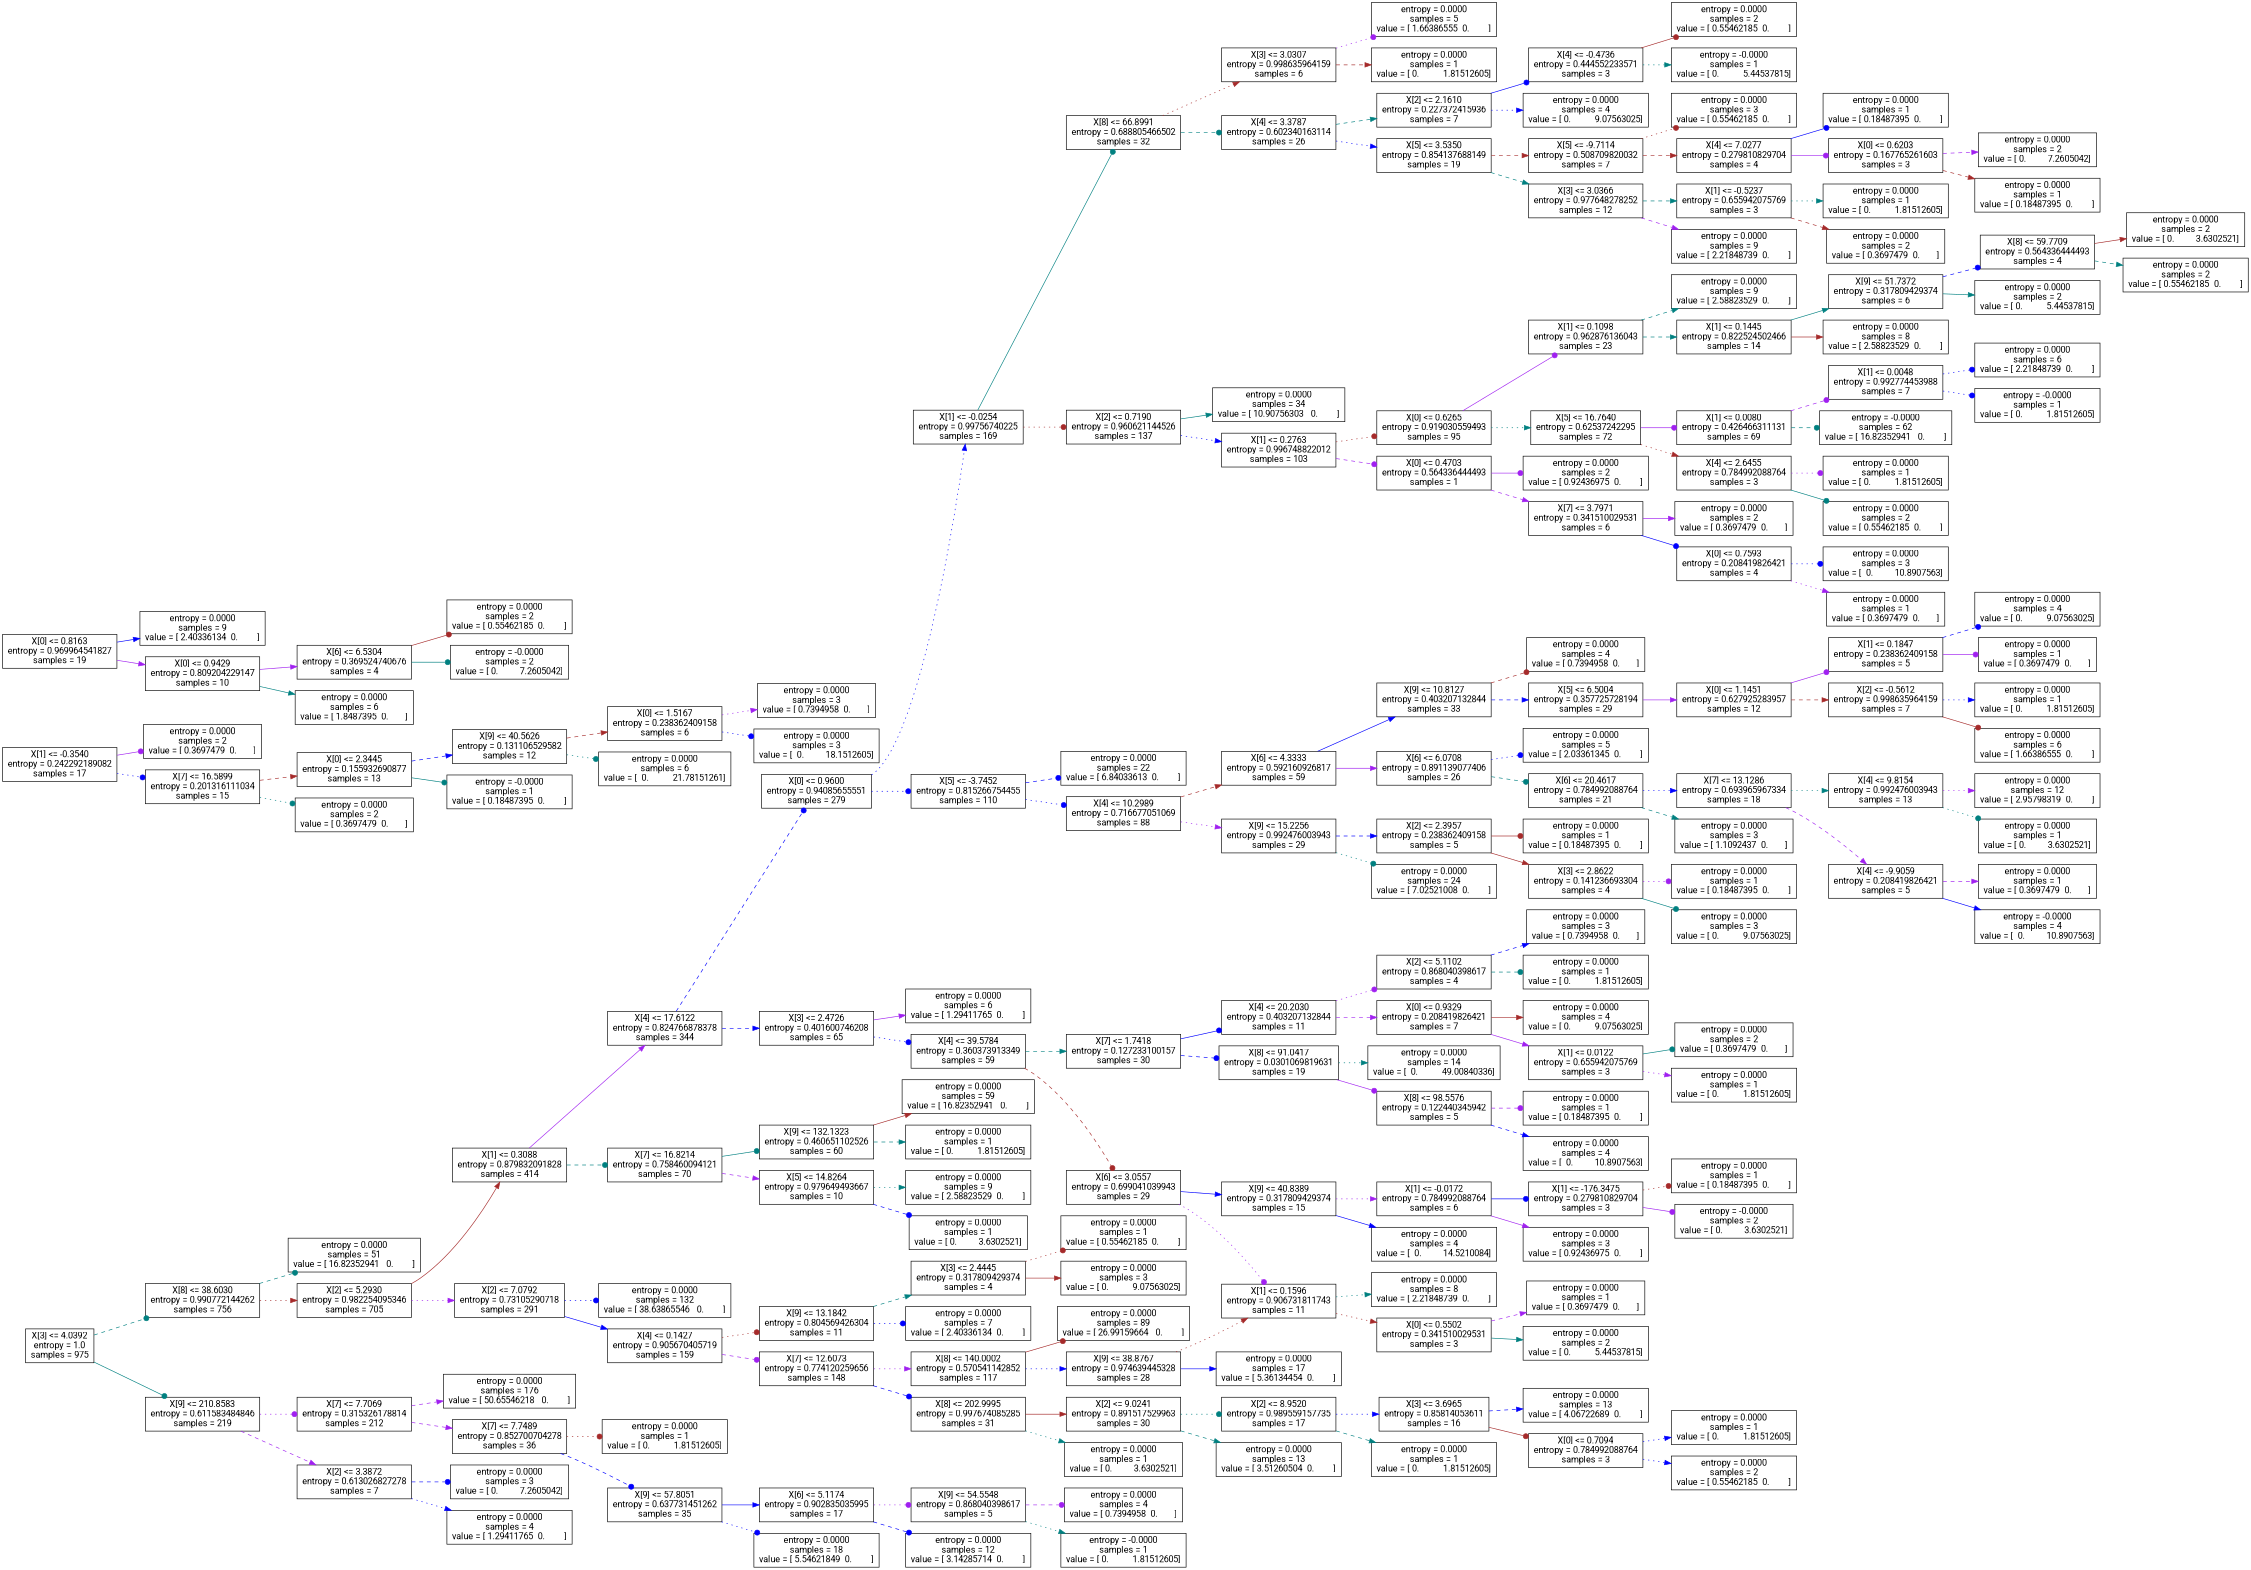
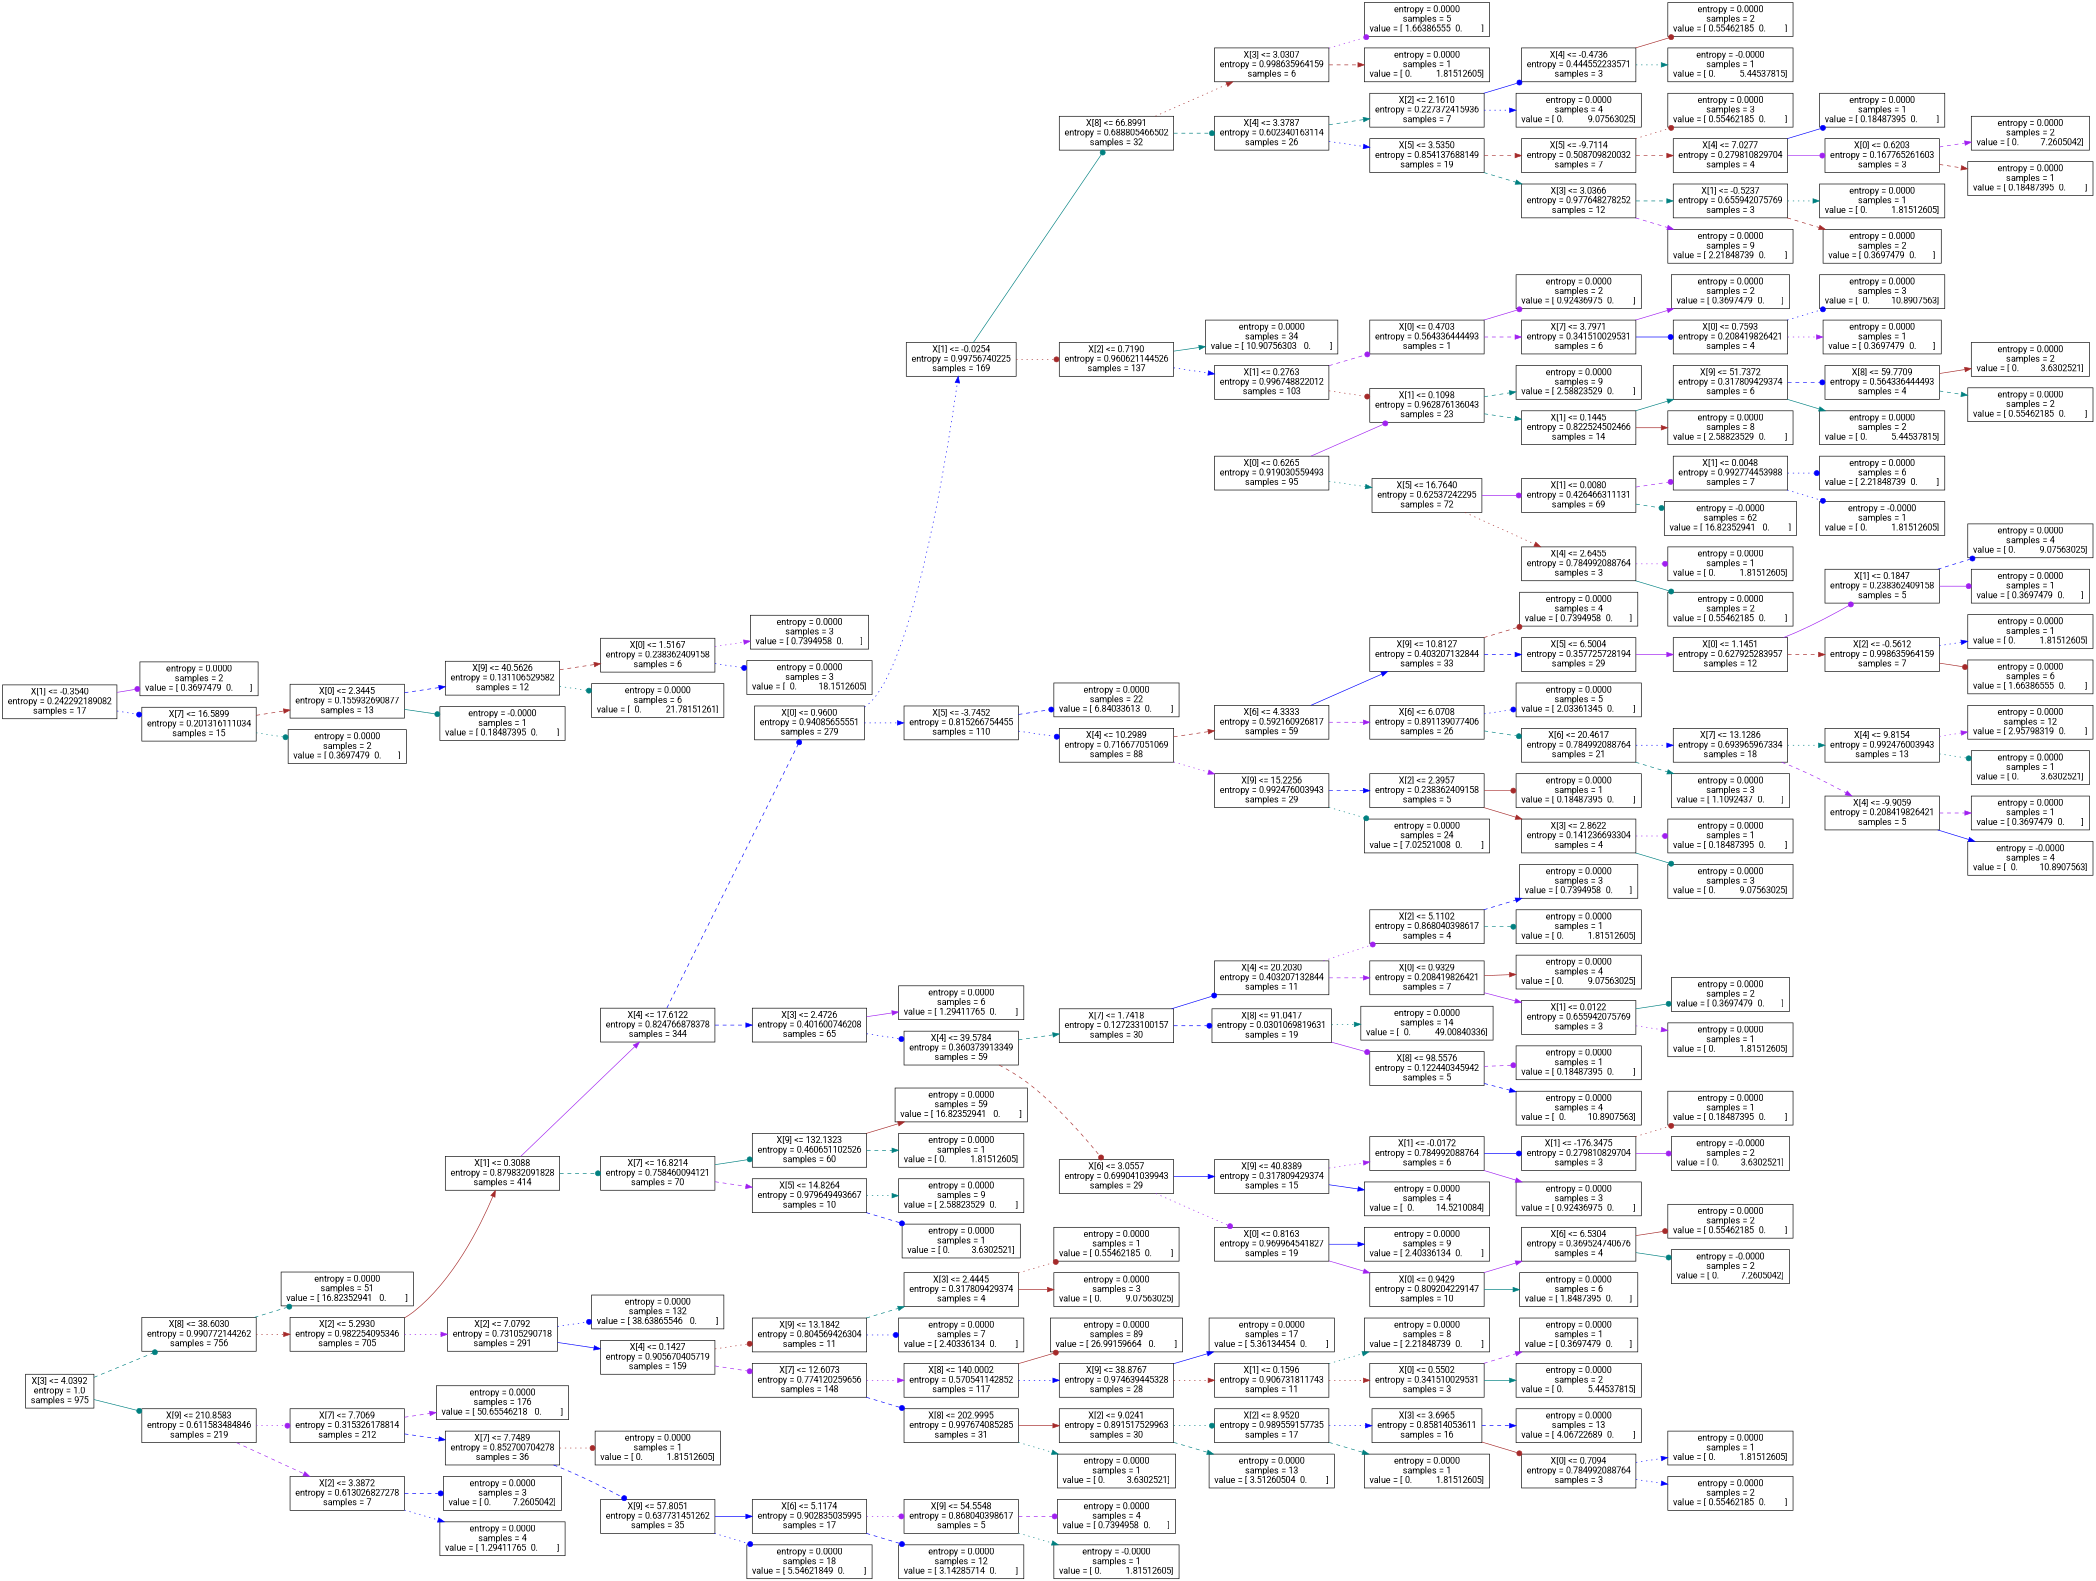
edge "X[1] <= 0.2763 entropy = 0.996748822012 samples = 103" -> "X[0] <= 0.6265 entropy = 0.919030559493 samples = 95": now "X[1] <= 0.2763 entropy = 0.996748822012 samples = 103" -> "X[1] <= 0.1098 entropy = 0.962876136043 samples = 23"
edge "X[6] <= 4.3333 entropy = 0.592160926817 samples = 59" -> "X[6] <= 6.0708 entropy = 0.891139077406 samples = 26": style solid -> dashed
edge "X[0] <= 0.9600 entropy = 0.94085655551 samples = 279" -> "X[5] <= -3.7452 entropy = 0.815266754455 samples = 110": arrowhead dot -> normal
edge "X[6] <= 3.0557 entropy = 0.699041039943 samples = 29" -> "X[1] <= 0.1596 entropy = 0.906731811743 samples = 11": now "X[6] <= 3.0557 entropy = 0.699041039943 samples = 29" -> "X[0] <= 0.8163 entropy = 0.969964541827 samples = 19"
edge "X[7] <= 7.7069 entropy = 0.315326178814 samples = 212" -> "X[7] <= 7.7489 entropy = 0.852700704278 samples = 36": color purple -> blue
